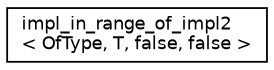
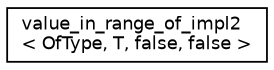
node "impl_in_range_of_impl2 < OfType, T, false, false >": label "impl_in_range_of_impl2 < OfType, T, false, false >" -> "value_in_range_of_impl2 < OfType, T, false, false >"
